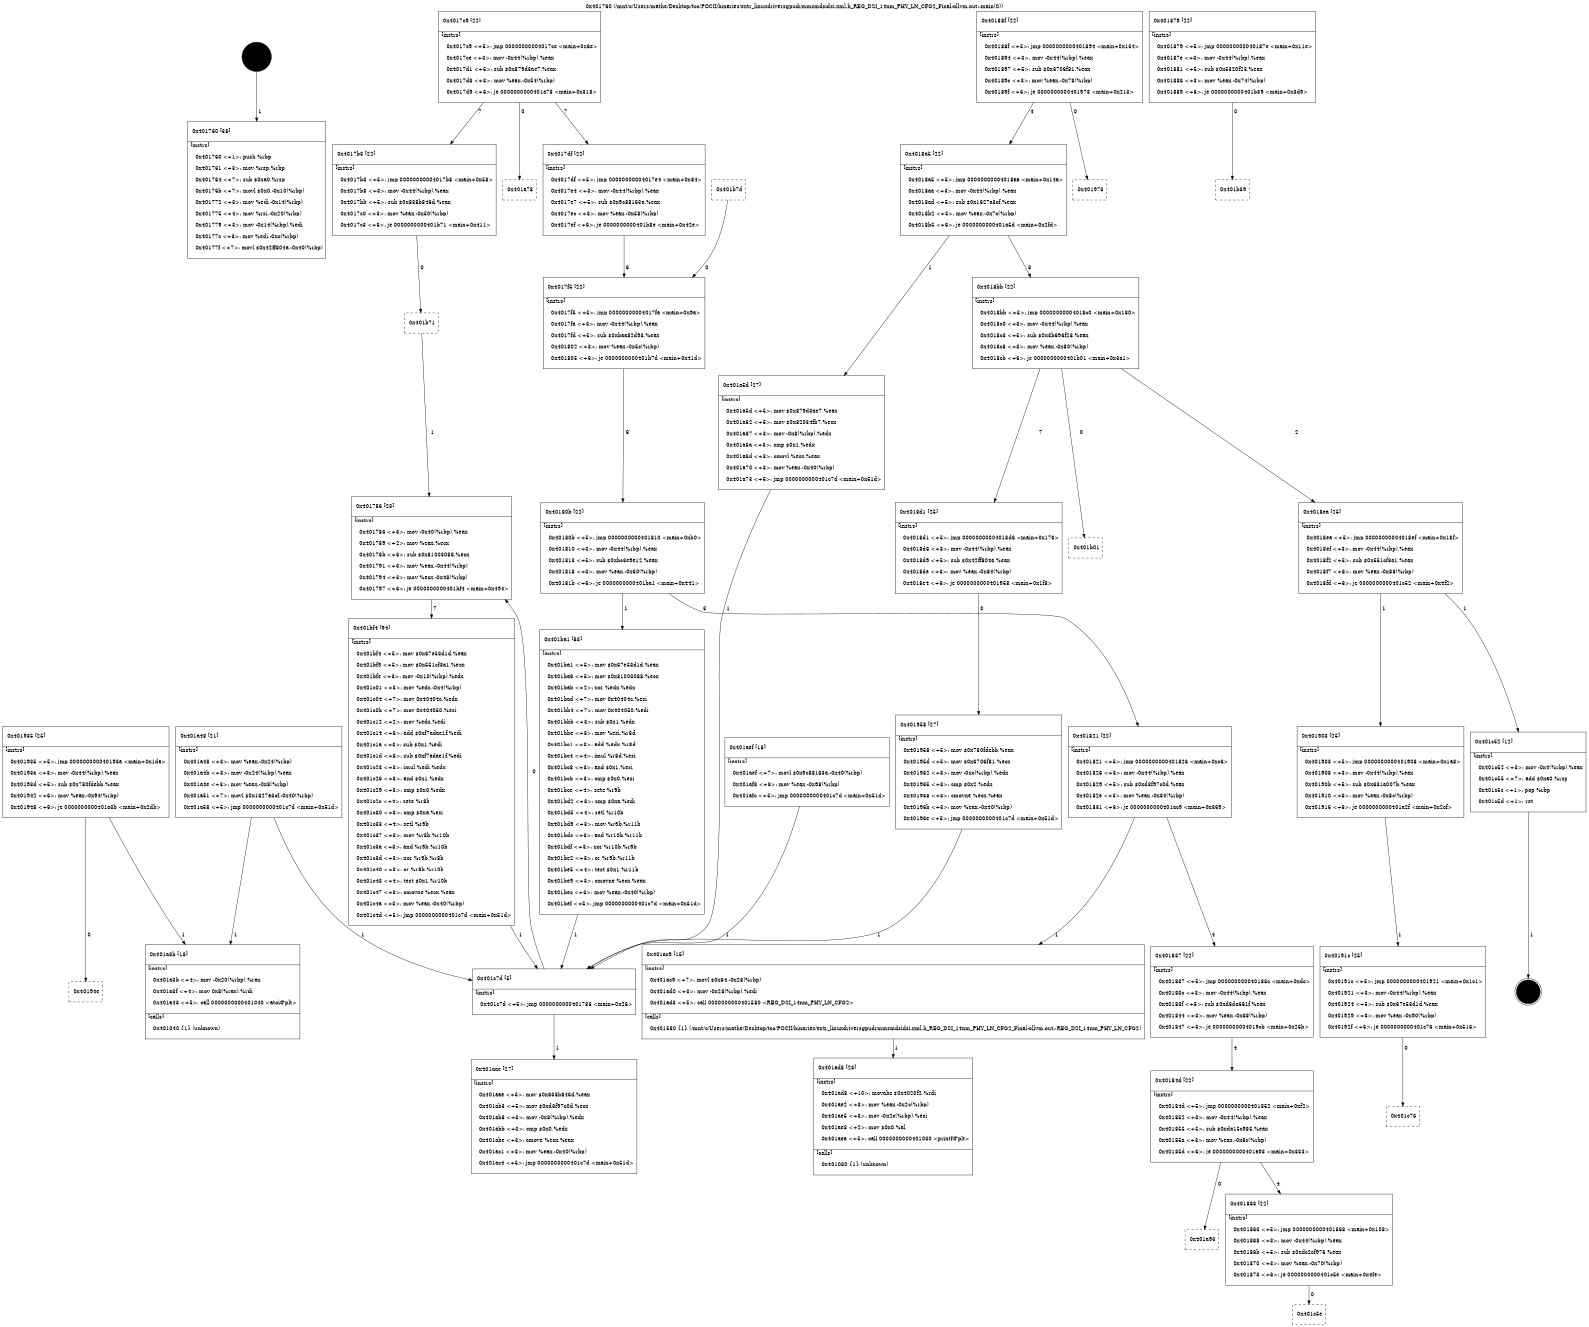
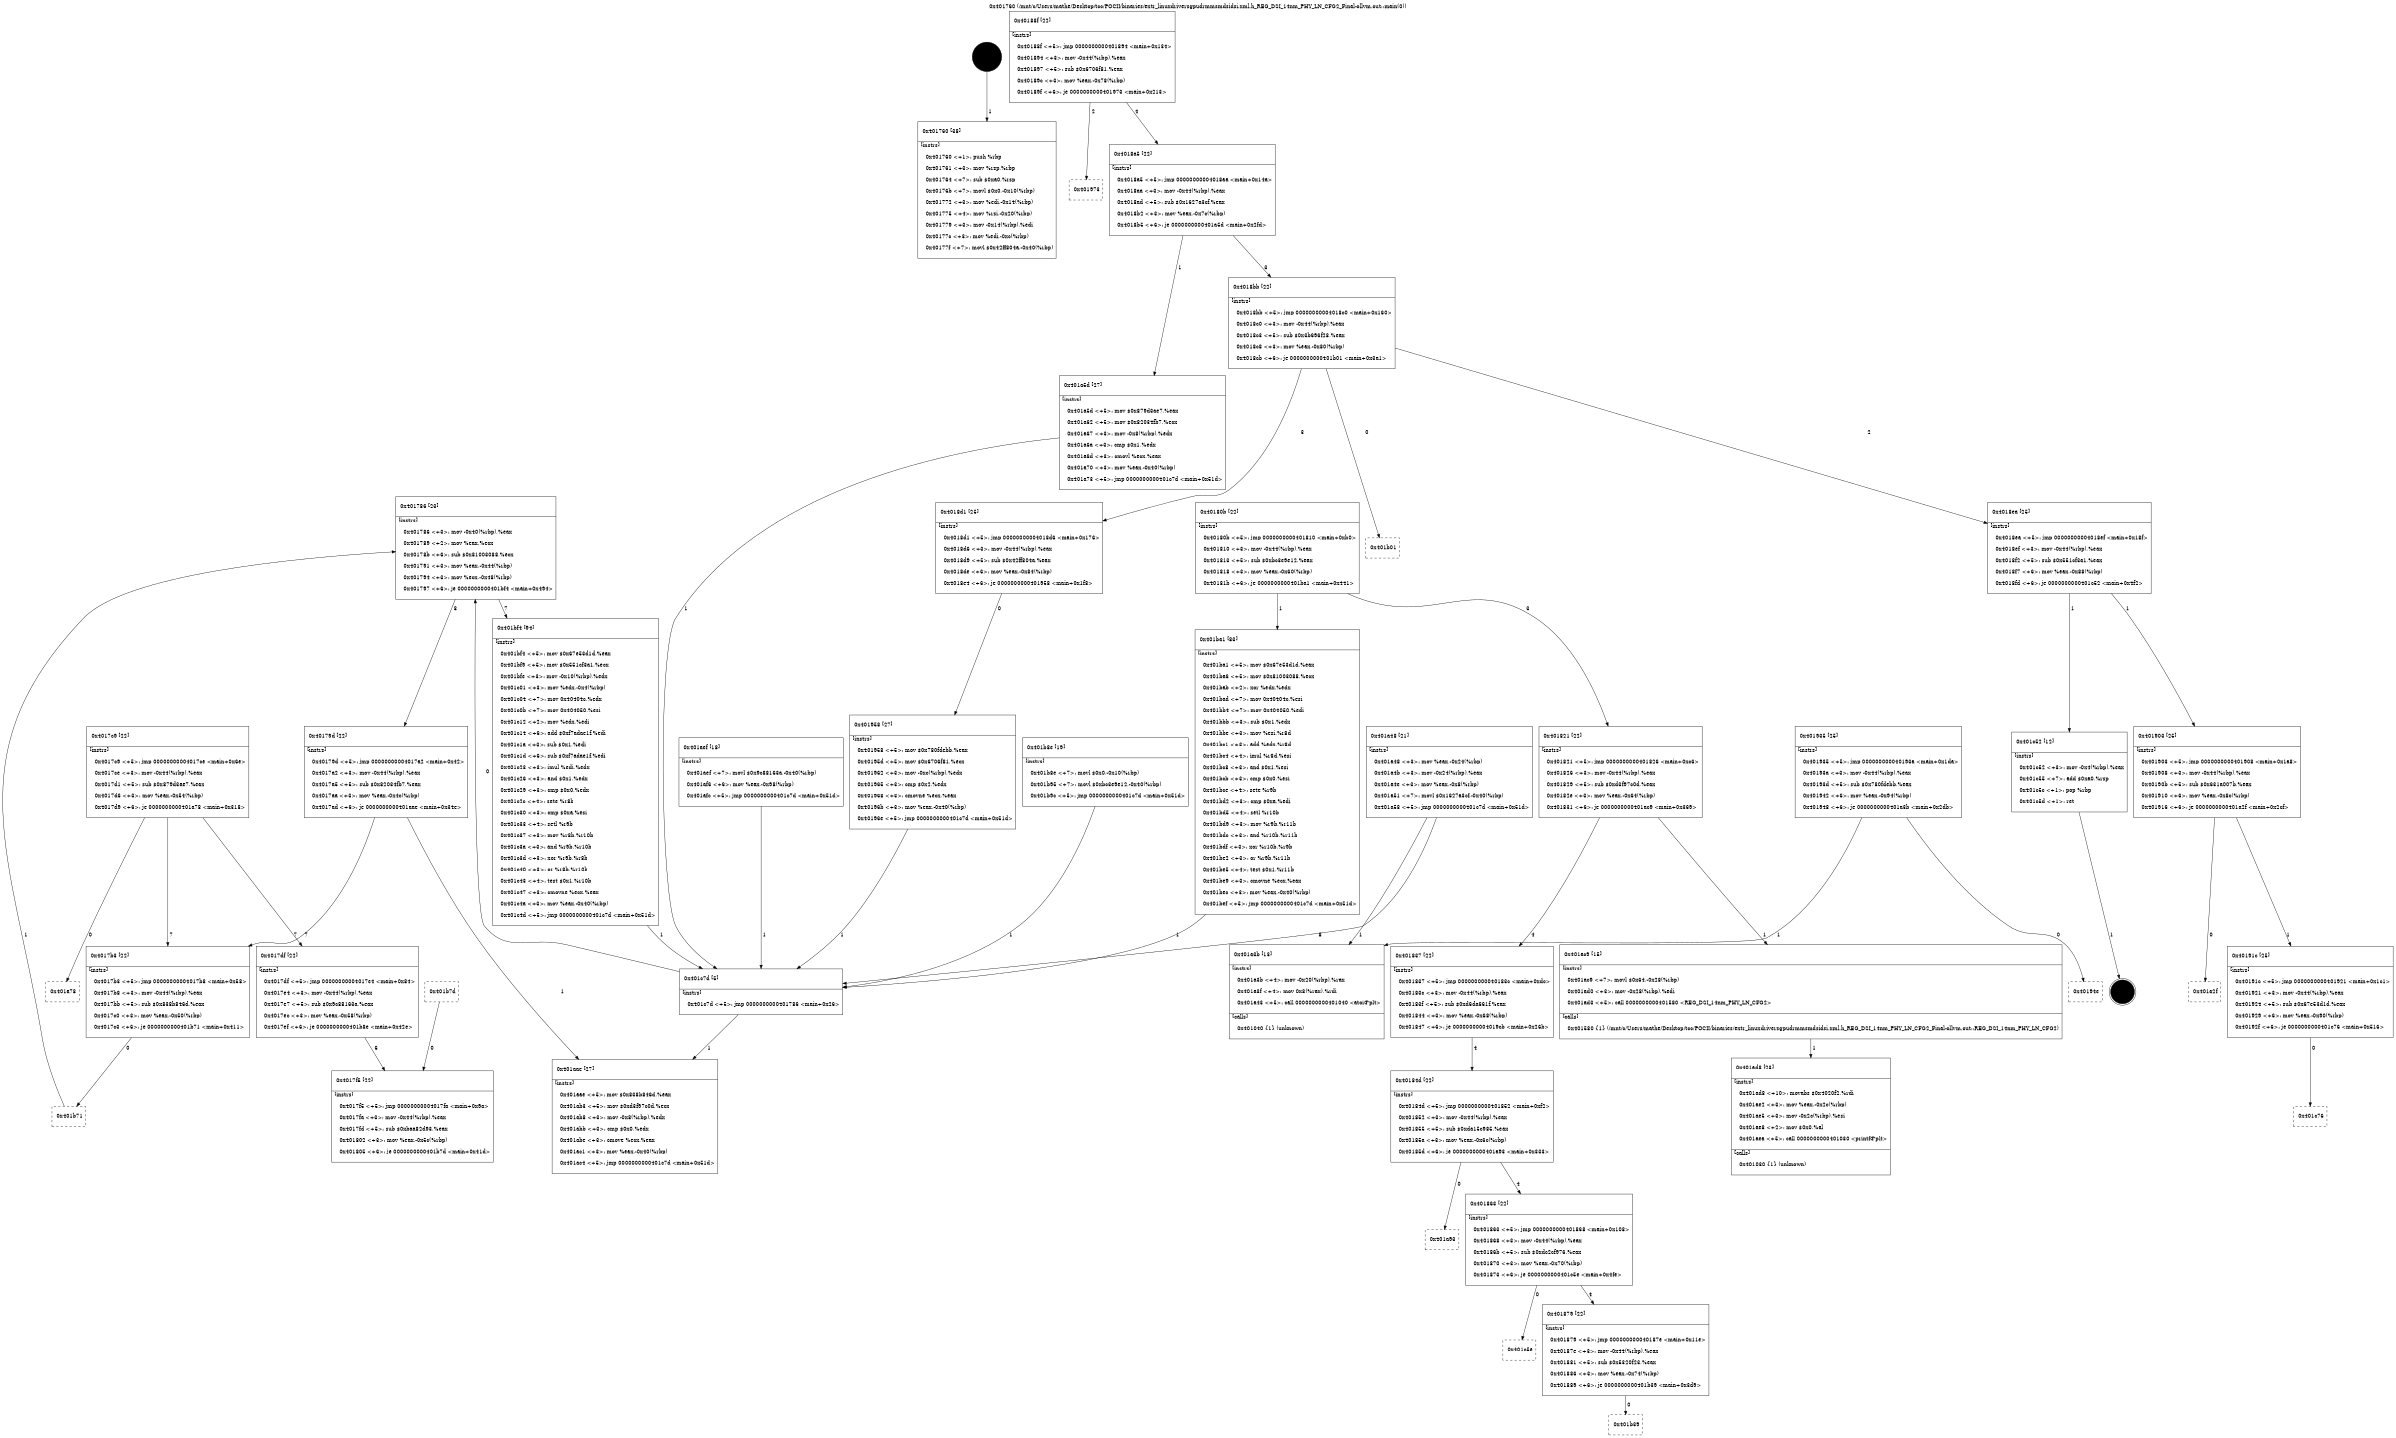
edge "0x40188f [22]" -> "0x401973": label " 0" -> " 2"
edge "0x4018bb [22]" -> "0x4018d1 [25]": label " 7" -> " 3"
edge "0x4017f5 [22]" -> "0x40180b [22]": removed, label "6"
node "0x40179d [22]": added
node "0x401b8e [19]": added
edge "0x401a48 [21]" -> "0x401c7d [5]": label " 1" -> " 8"
node "0x401a2f": added
edge "0x401863 [22]" -> "0x401879 [22]": added, label "4"
